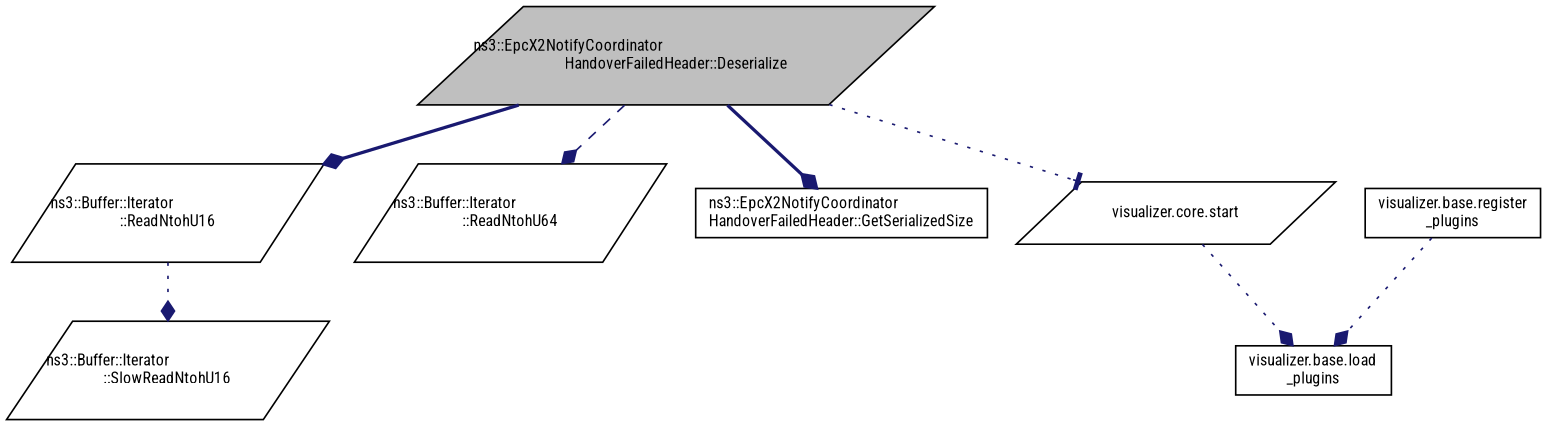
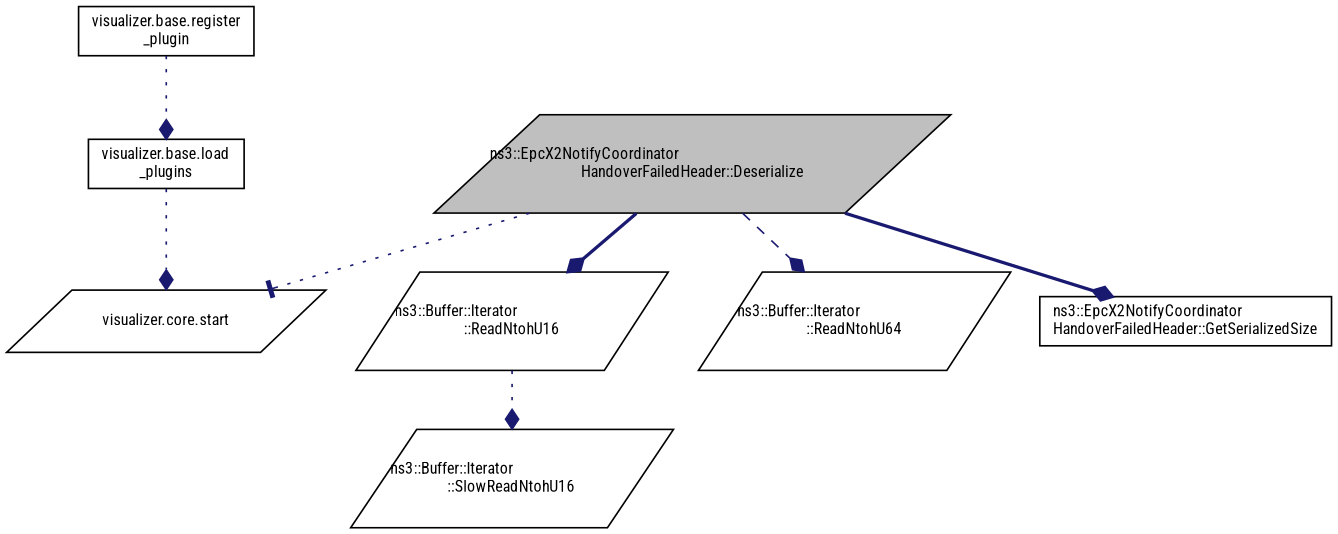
node "visualizer.base.register _plugins": label "visualizer.base.register _plugins" -> "visualizer.base.register _plugin"
edge "visualizer.core.start" -> "visualizer.base.load _plugins": reversed
